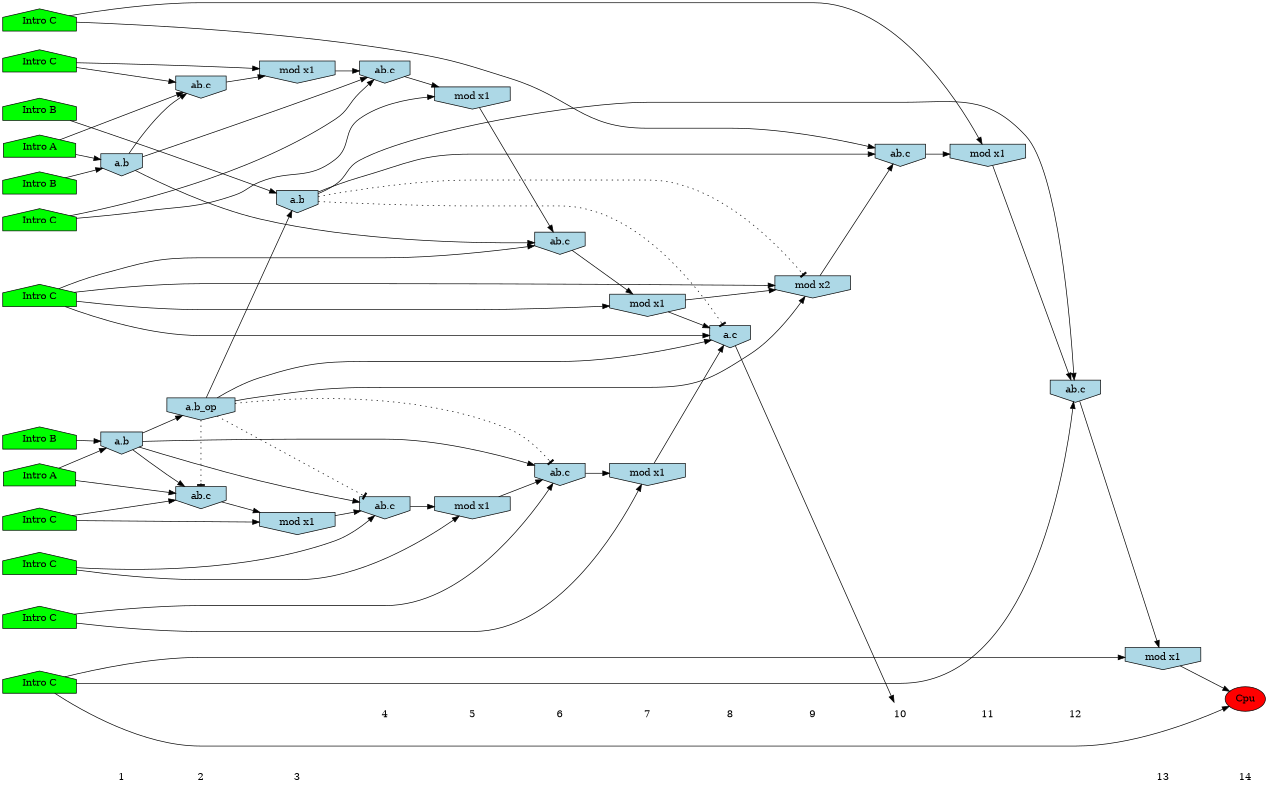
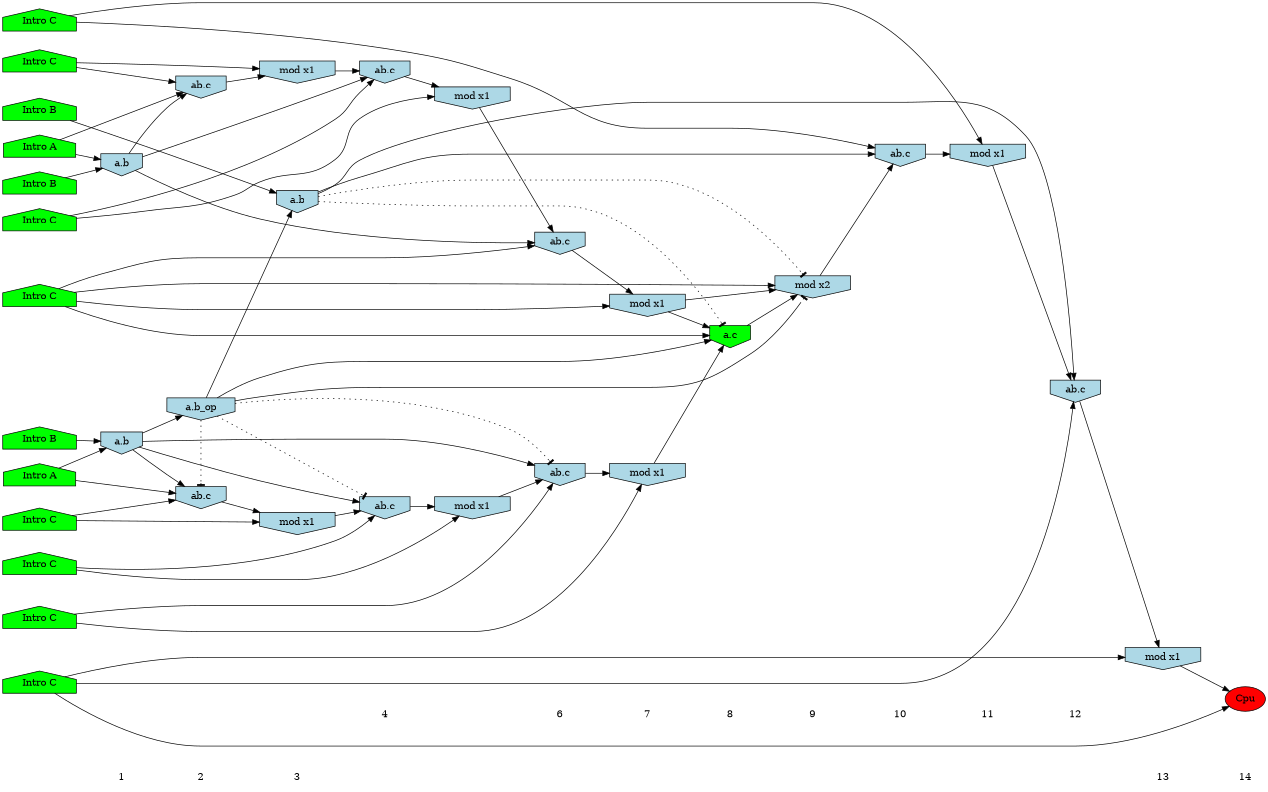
node "a.c": fillcolor lightblue -> green
edge "a.b_op" -> "mod x2": arrowhead normal -> tee
edge "a.c" -> "10": now "a.c" -> "mod x2"
node "5": removed
